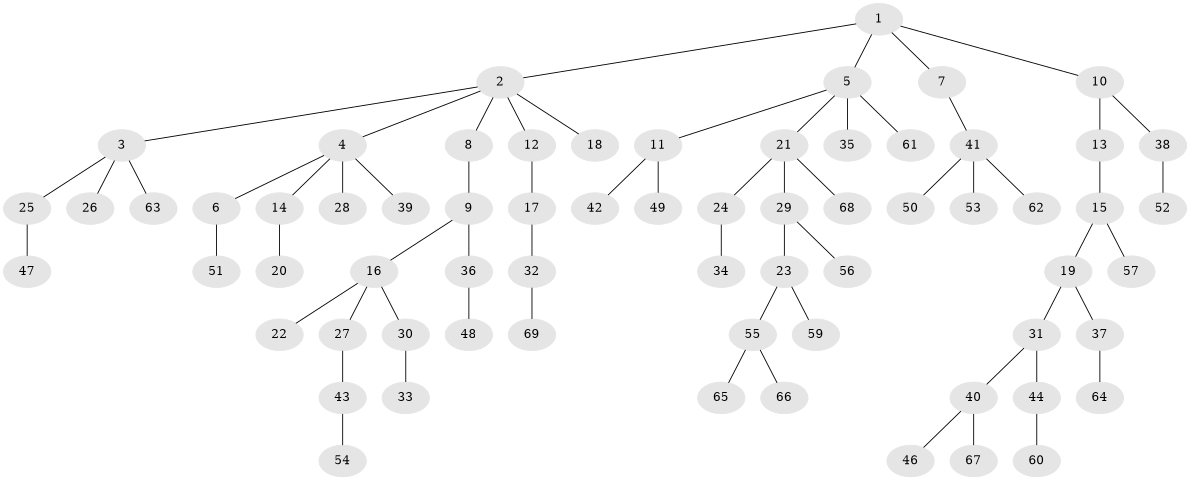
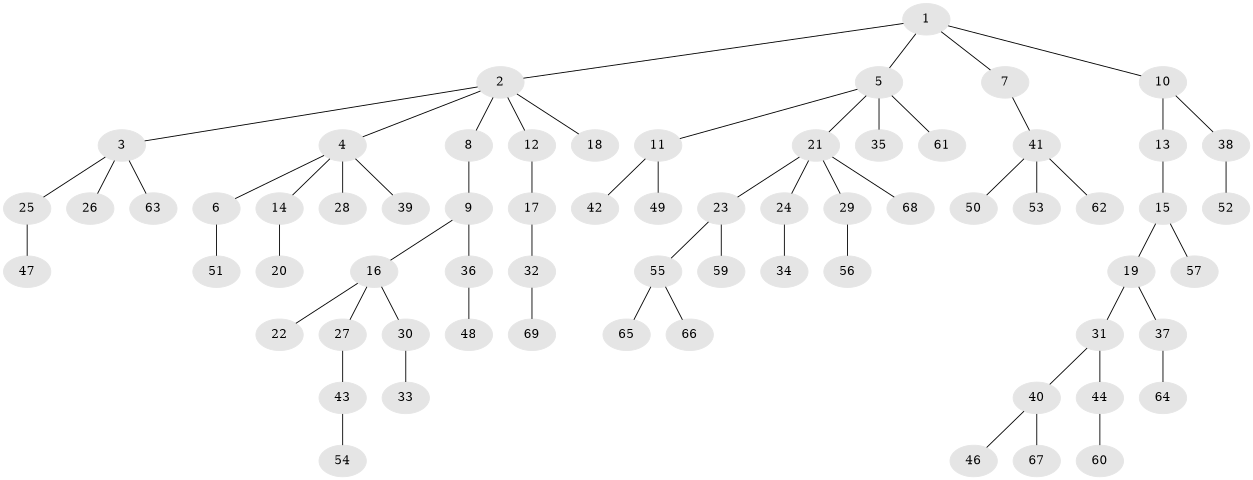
edge "29" -- "23": now "21" -- "23"
